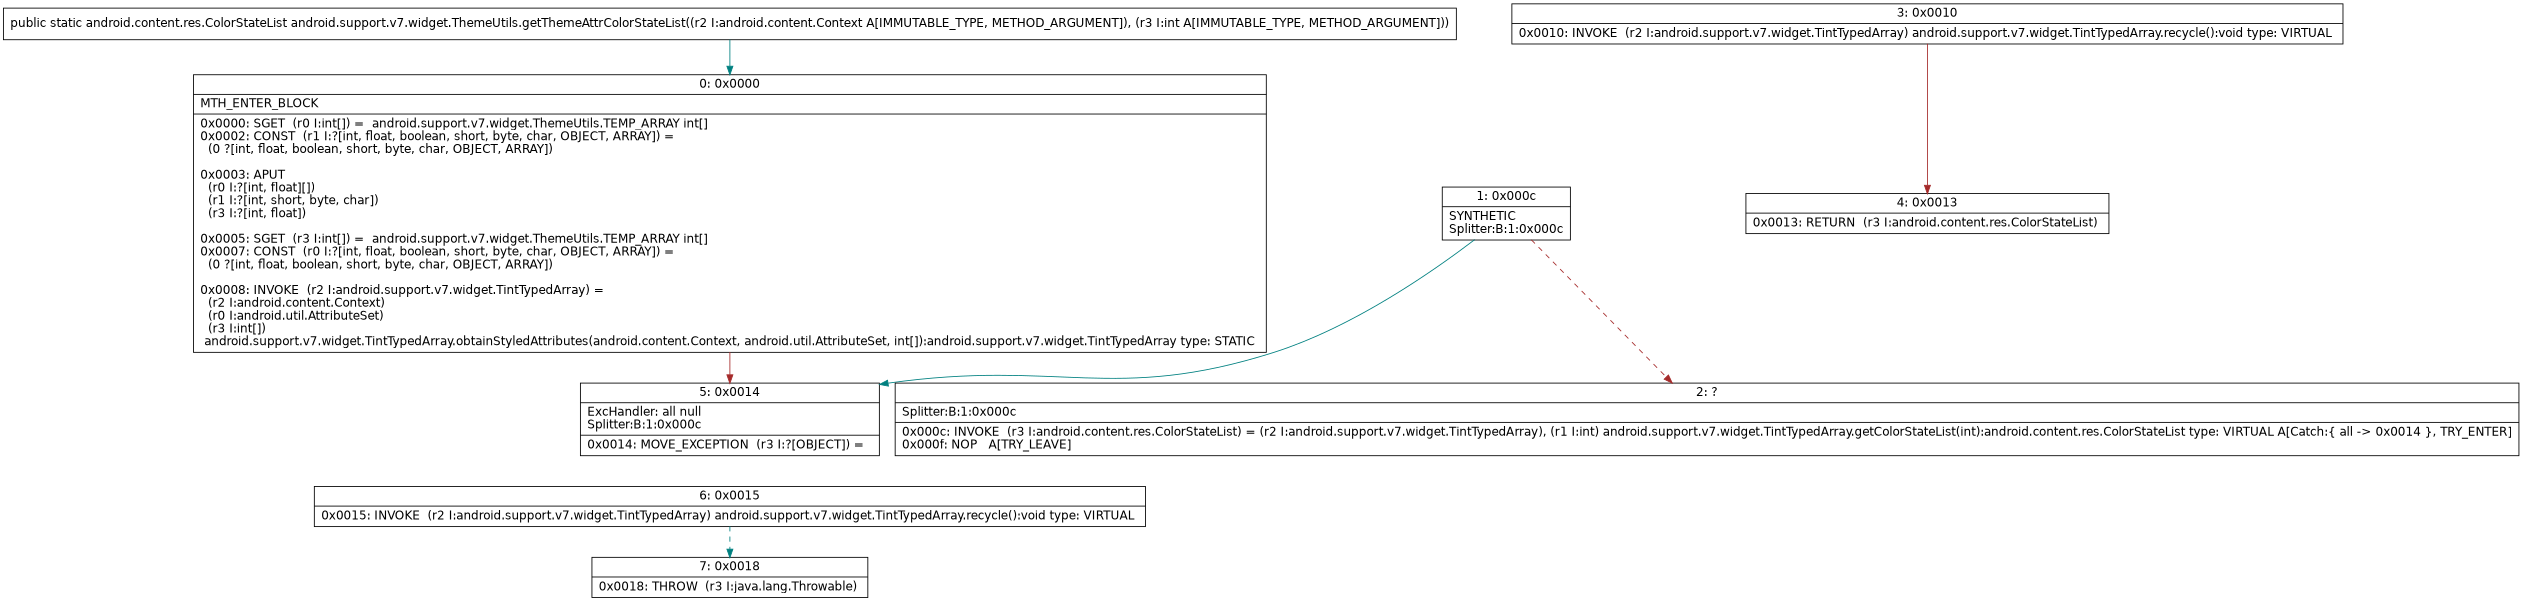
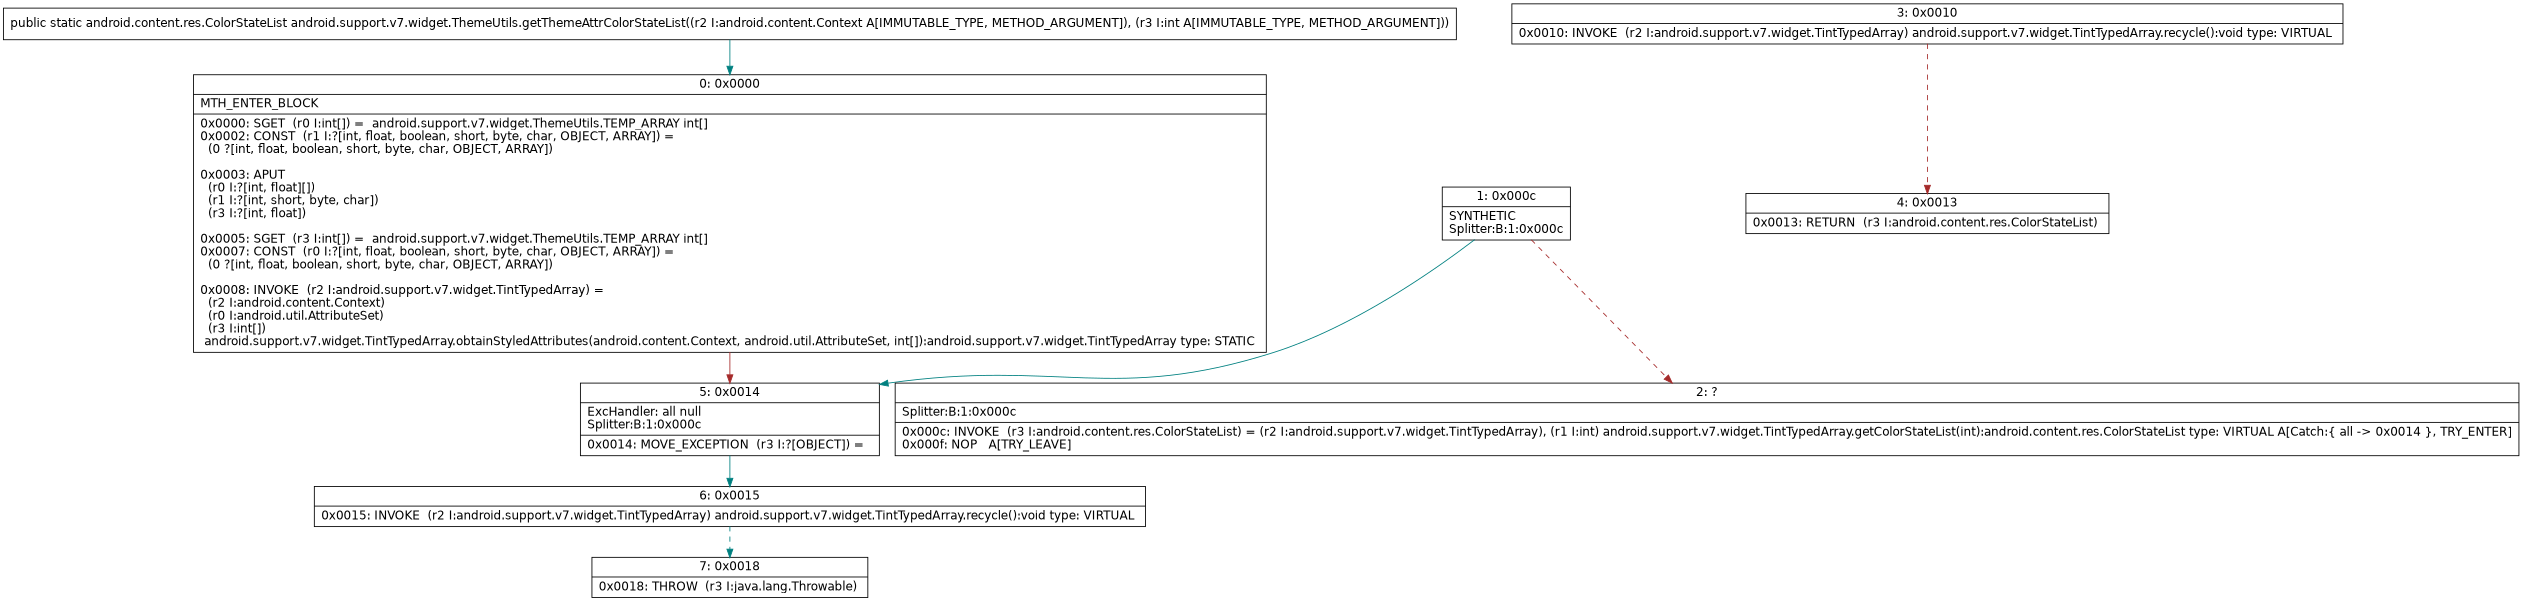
edge "3: 0x0010" -> "4: 0x0013": style solid -> dashed
edge "5: 0x0014" -> "6: 0x0015": added
